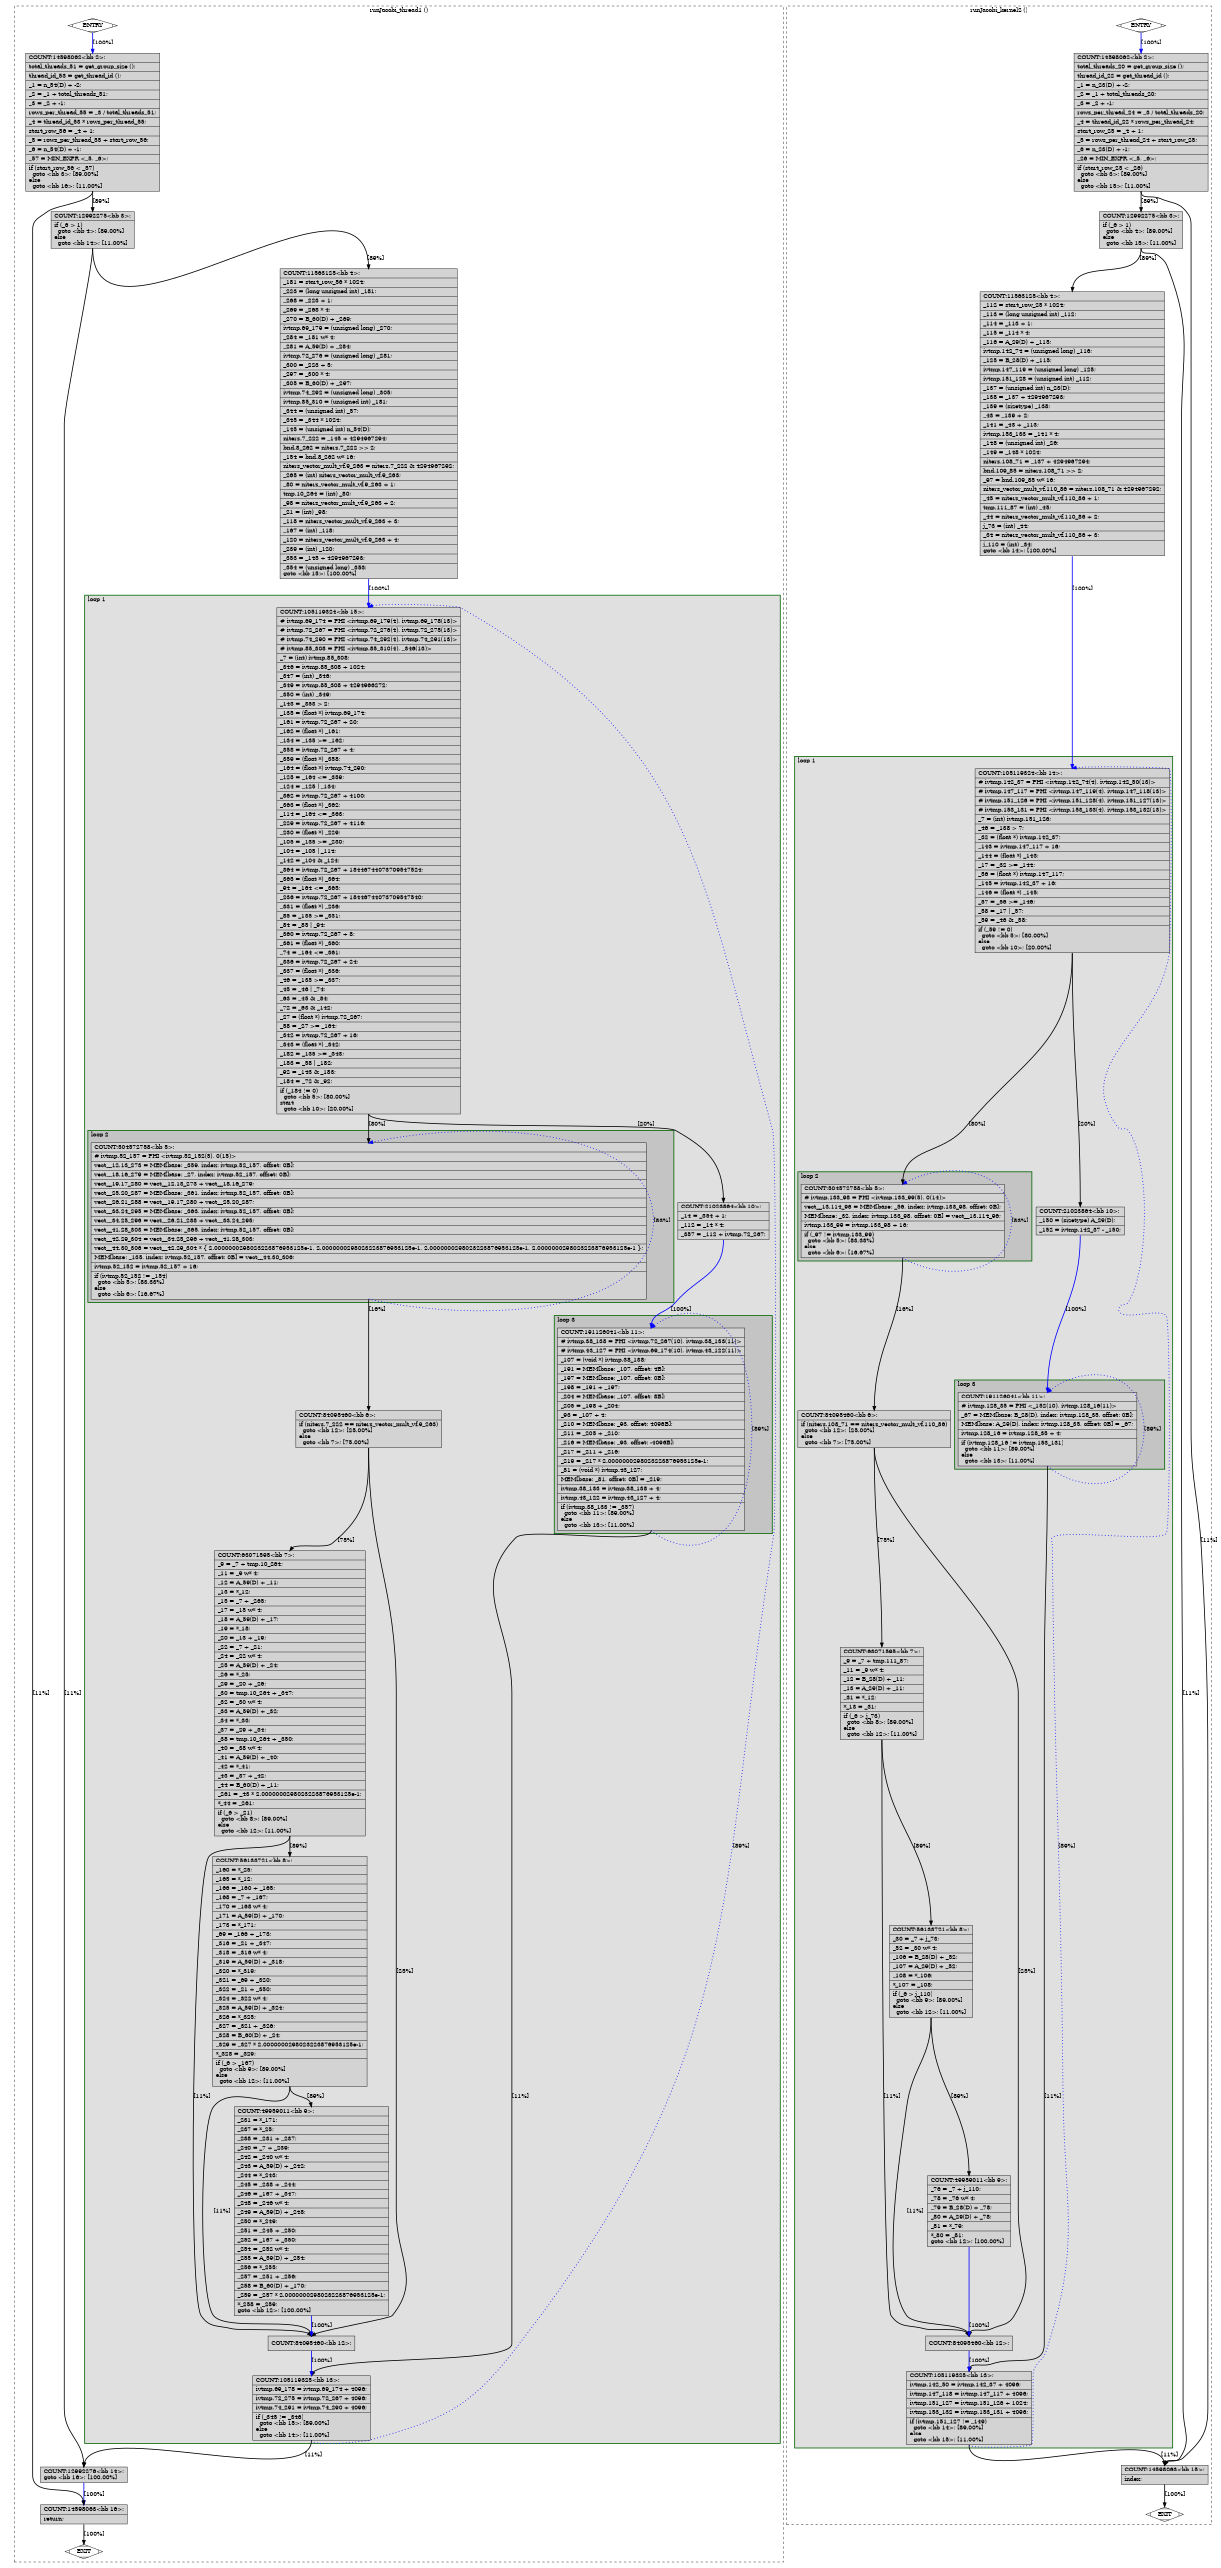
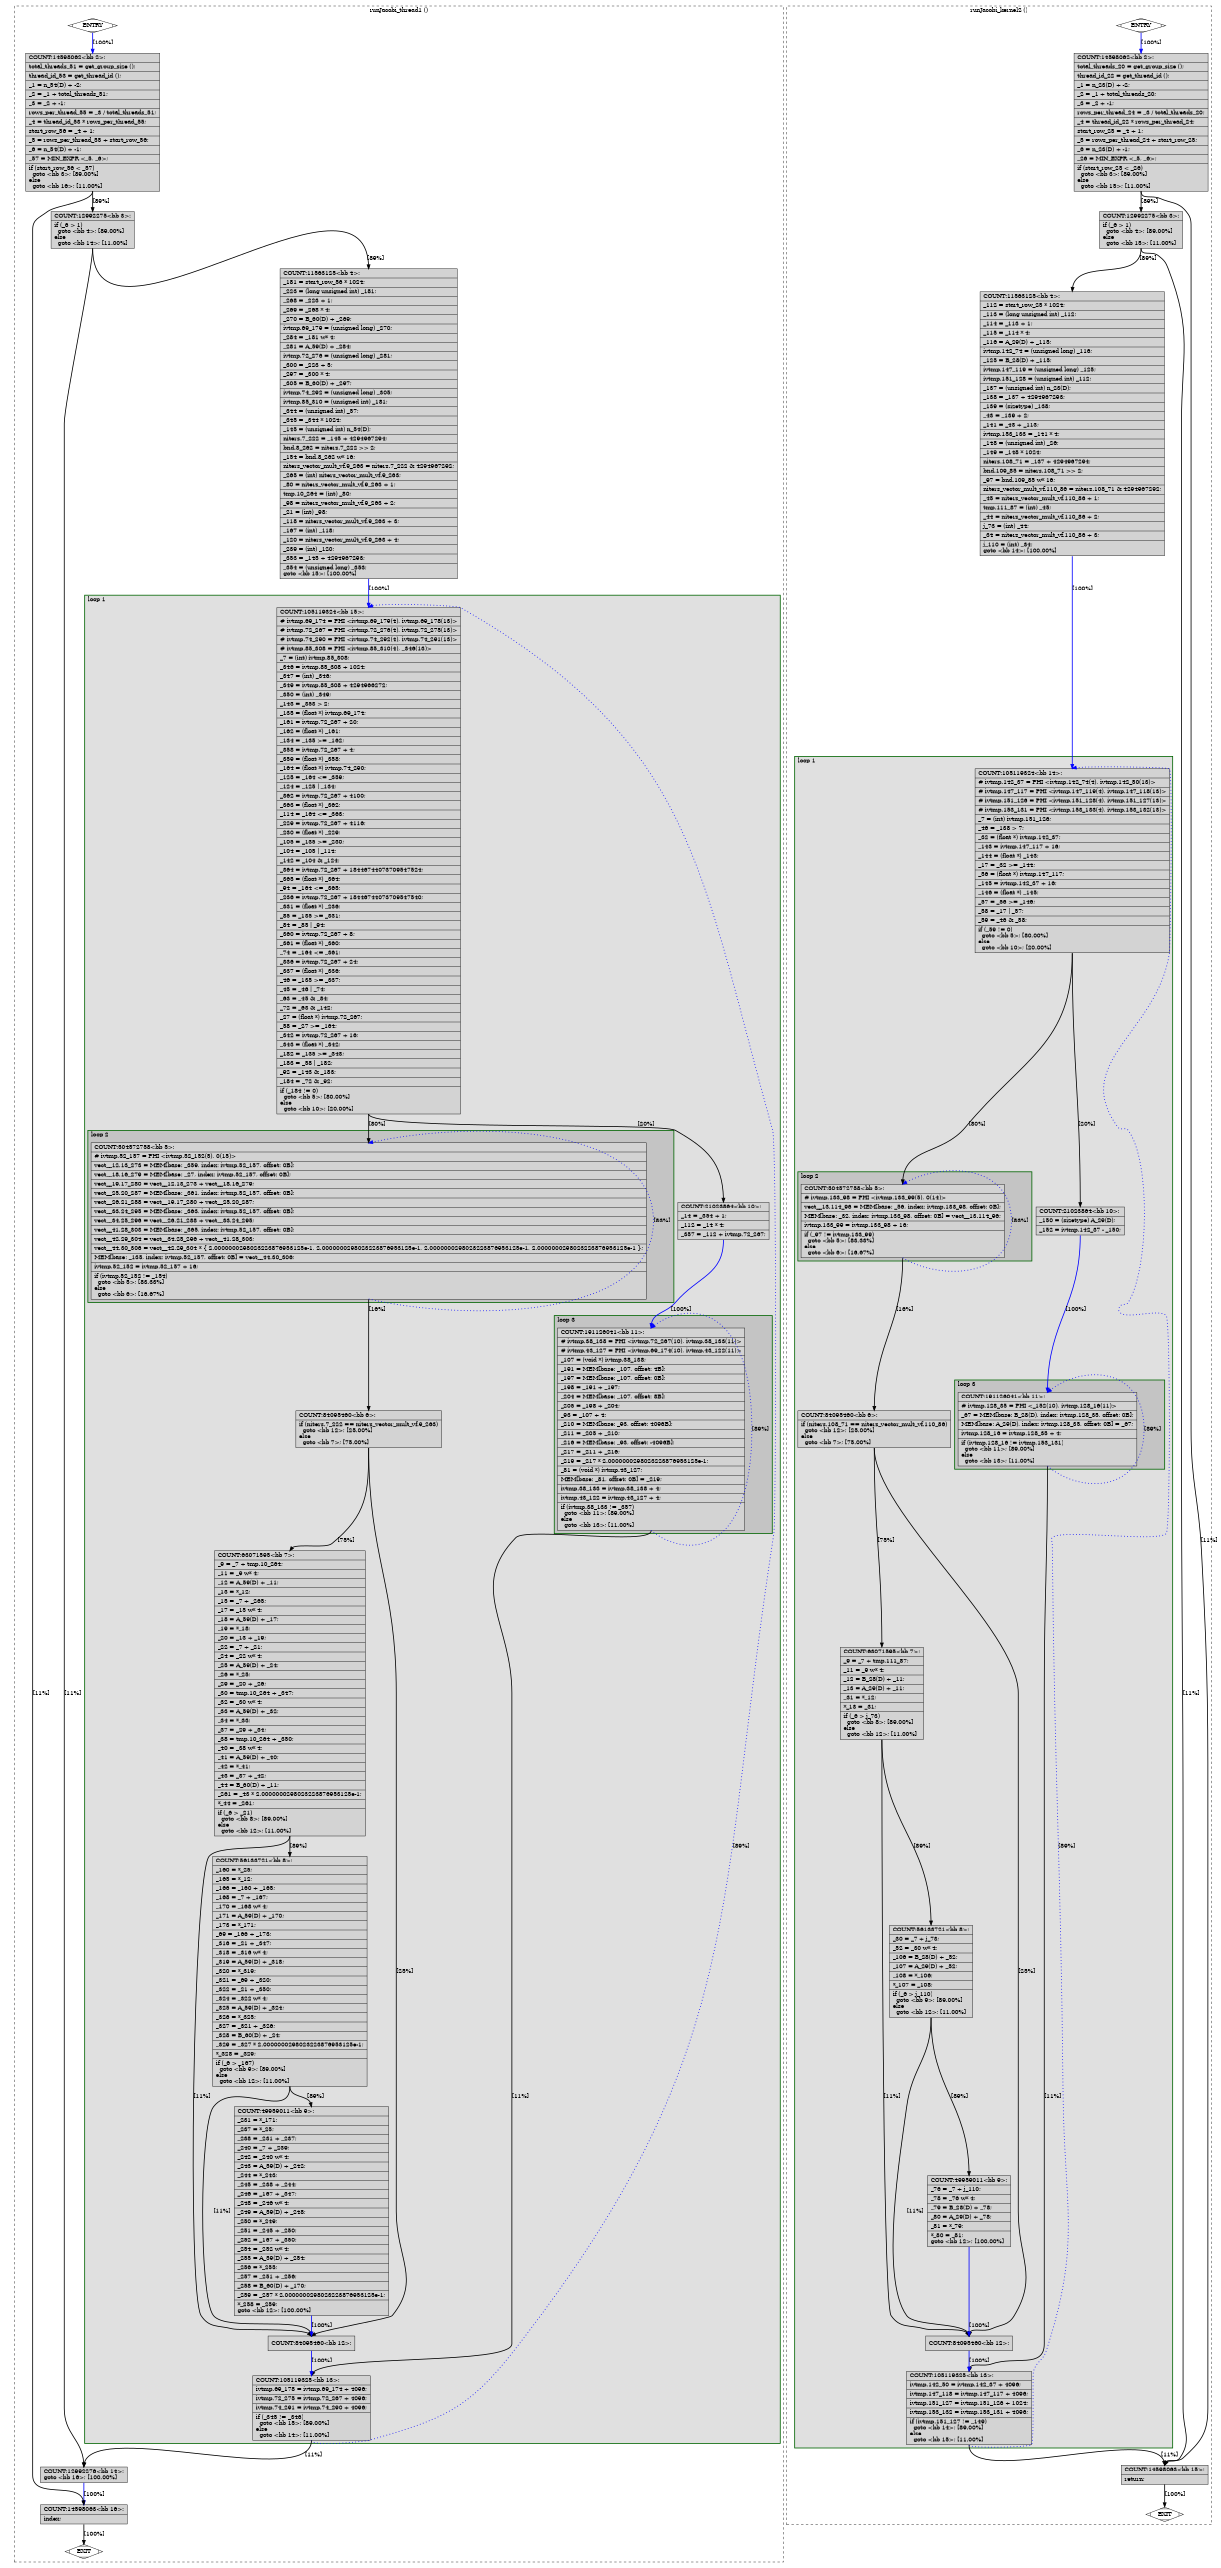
node "COUNT:105119324<bb 15>:": text "start" -> "else"
node "COUNT:14598063<bb 15>:": text "index;" -> "return;"
node "COUNT:14598063<bb 16>:": text "return;" -> "index;"
